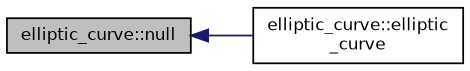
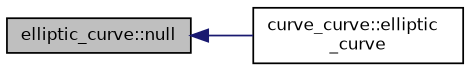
node "elliptic_curve::elliptic _curve": label "elliptic_curve::elliptic _curve" -> "curve_curve::elliptic _curve"
